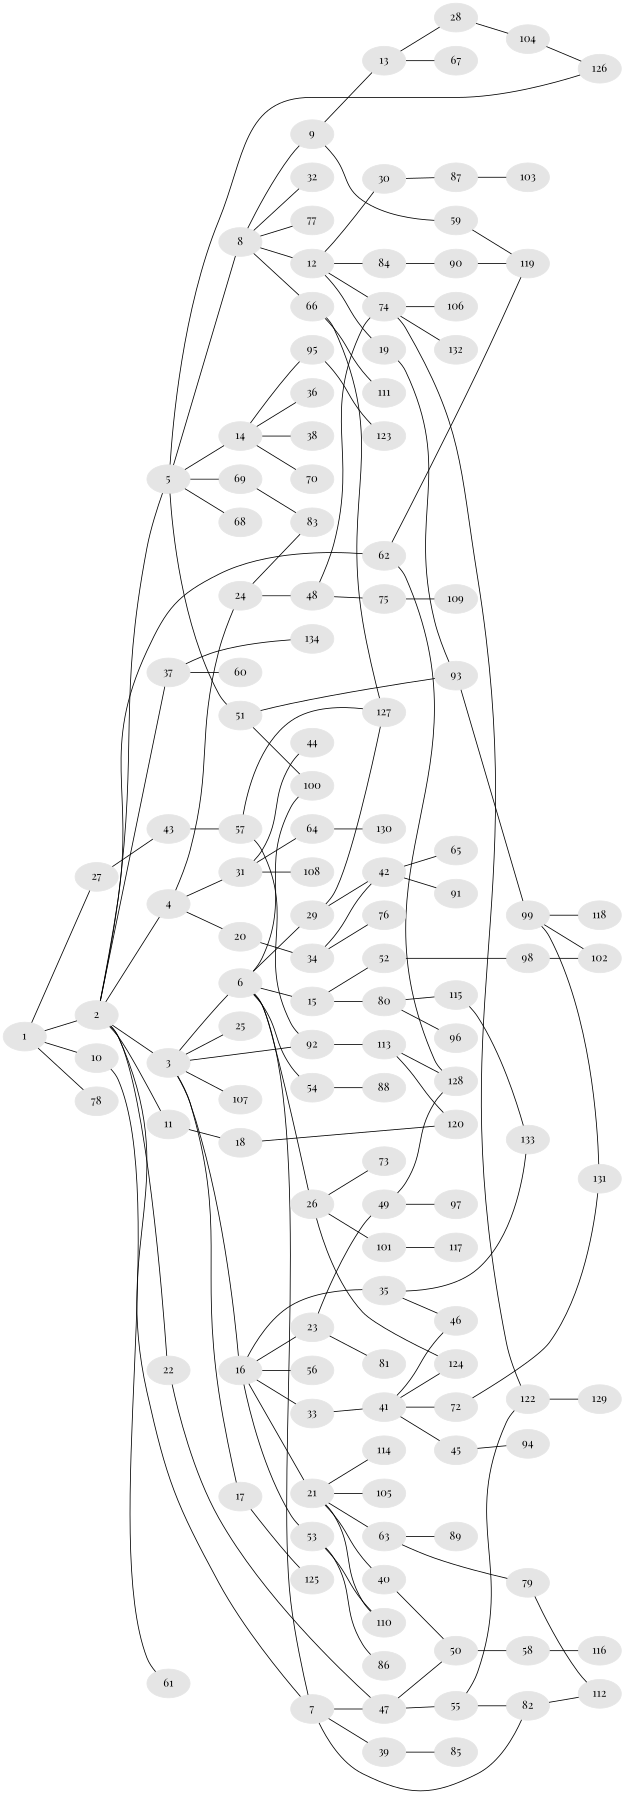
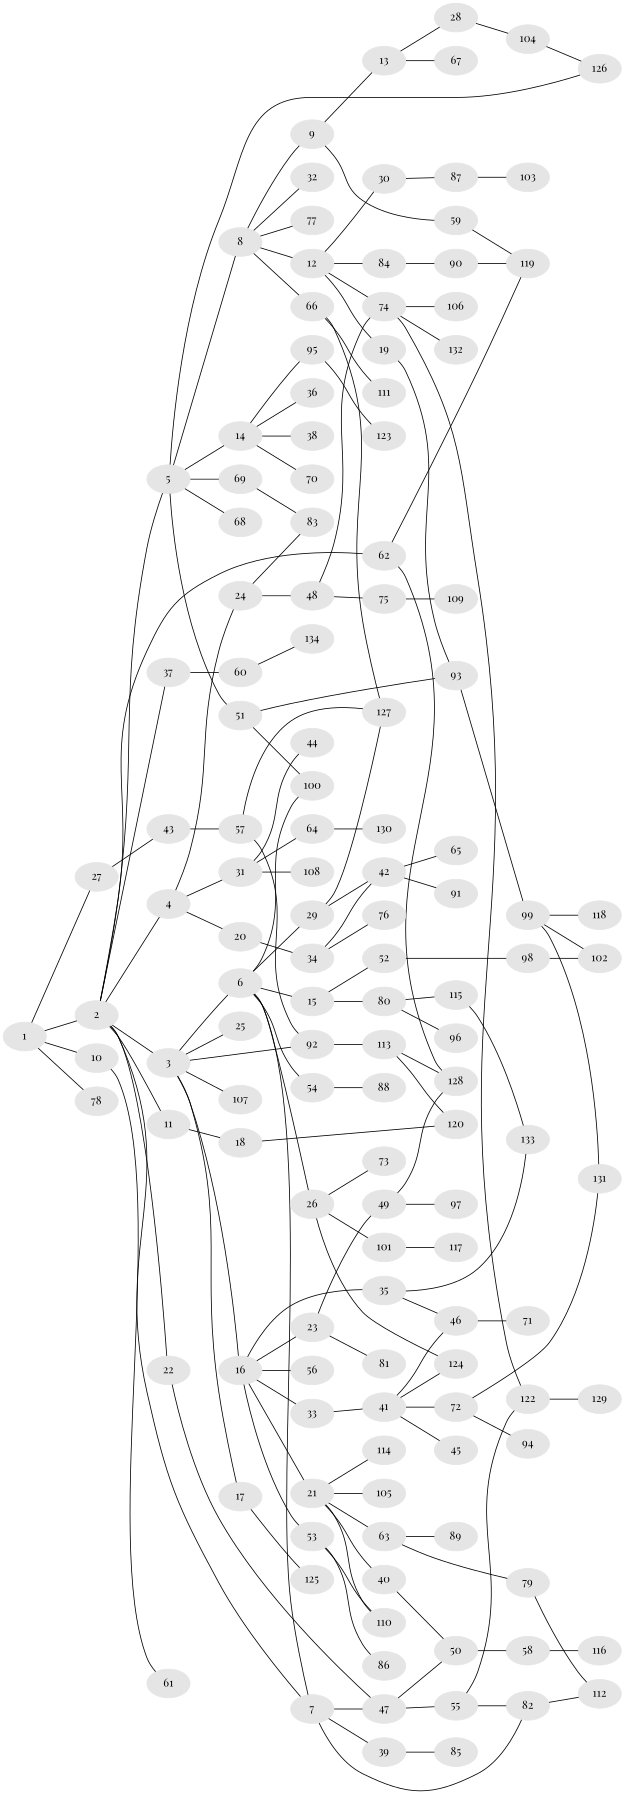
edge "134" -- "37": now "134" -- "60"
node "71": added
edge "94" -- "45": now "94" -- "72"
